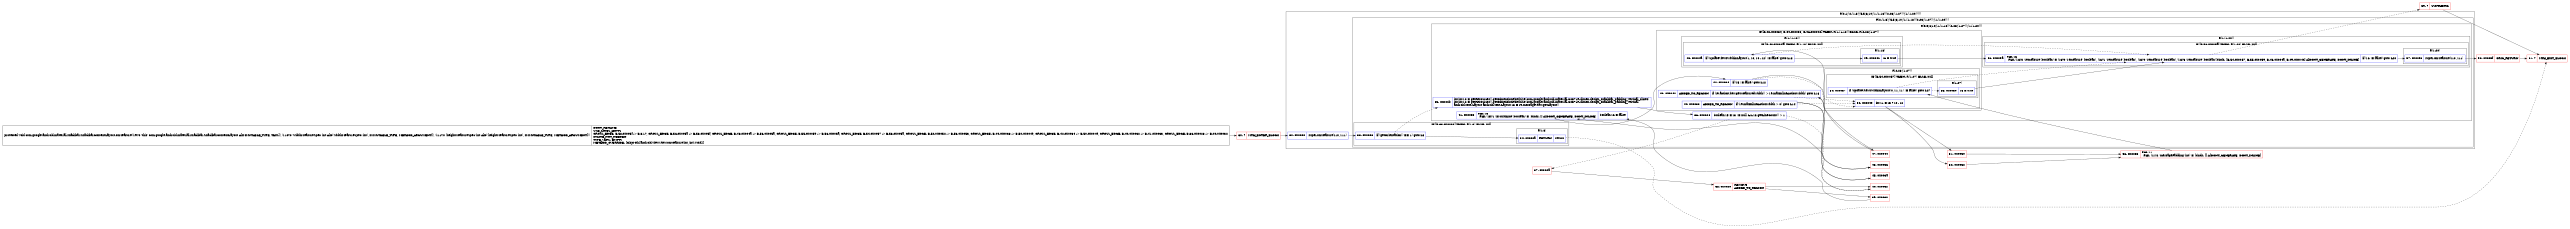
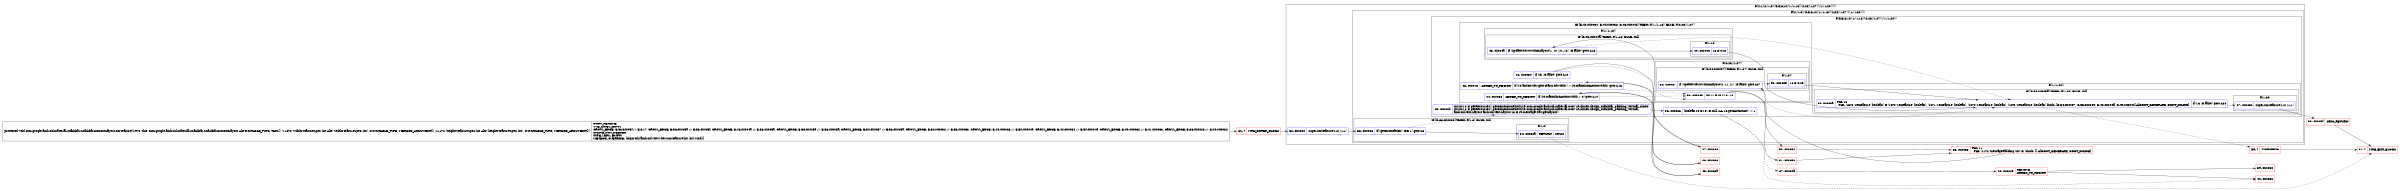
node "41: 0x0033": removed
edge "44: 0x0038" -> "43: 0x0036": reversed
